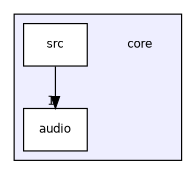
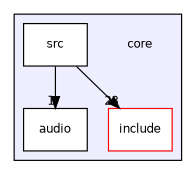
node "include": added
